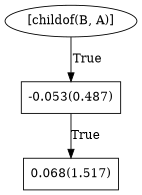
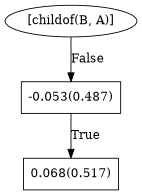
edge "[childof(B, A)]" -> "-0.053(0.487)": label "True" -> "False"
node "0.068(1.517)": label "0.068(1.517)" -> "0.068(0.517)"
